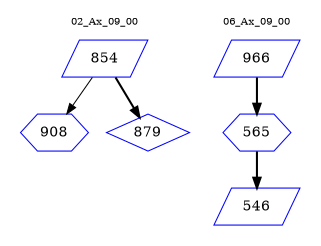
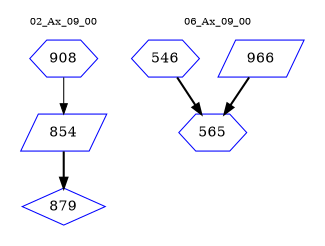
edge "854" -> "908": reversed
edge "565" -> "546": reversed
node "546": shape parallelogram -> hexagon
